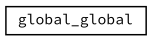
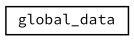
node "global_global": label "global_global" -> "global_data"
